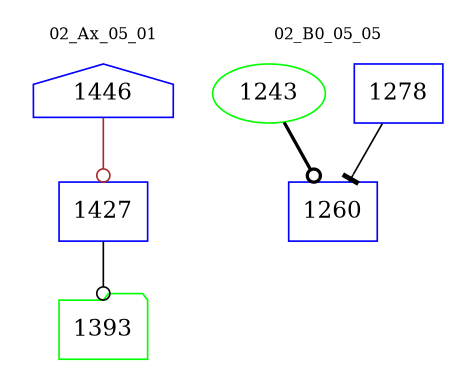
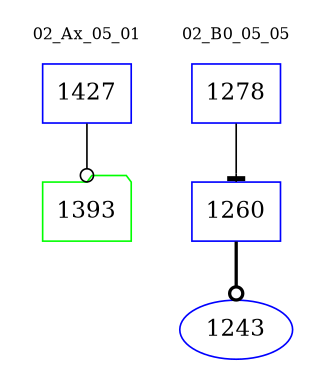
node "1446": removed
node "1243": color green -> blue
edge "1243" -> "1260": reversed
